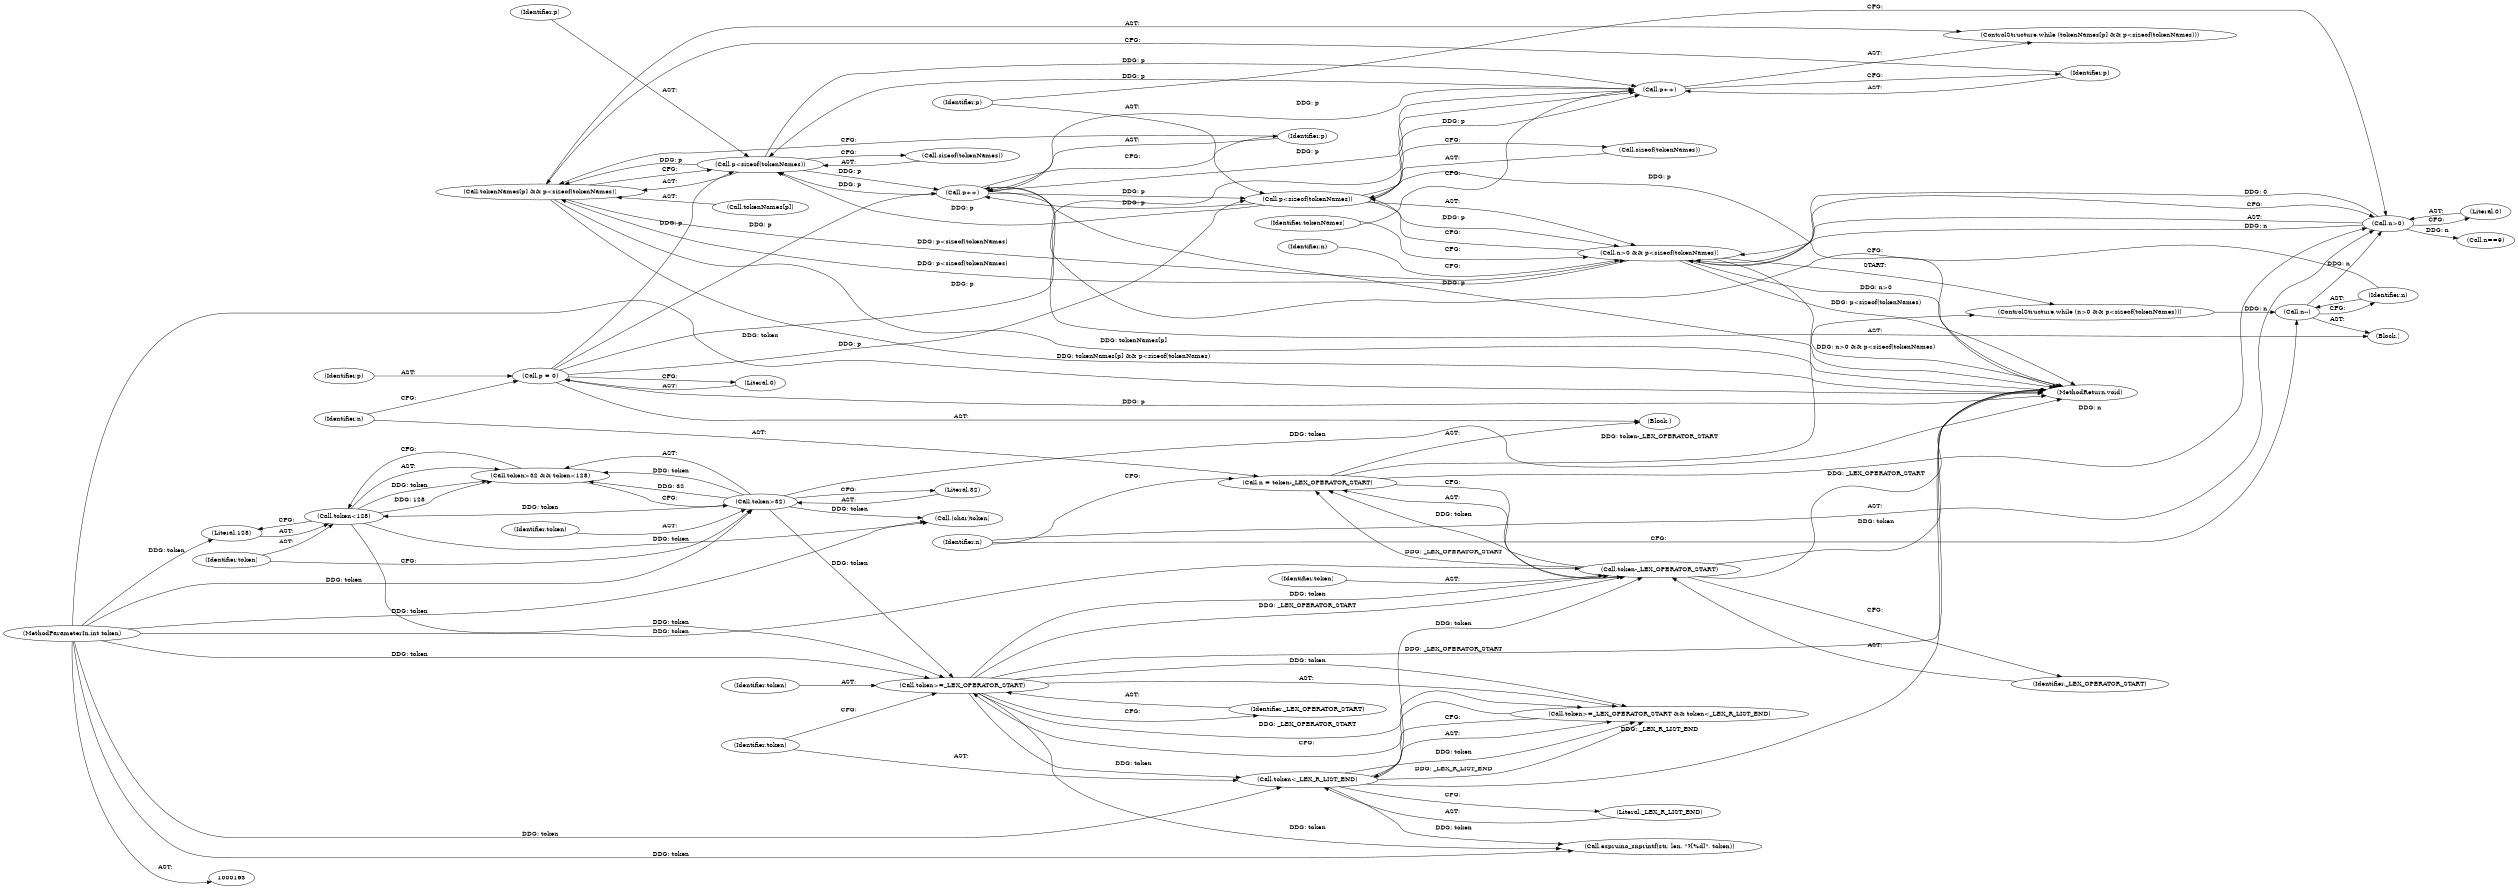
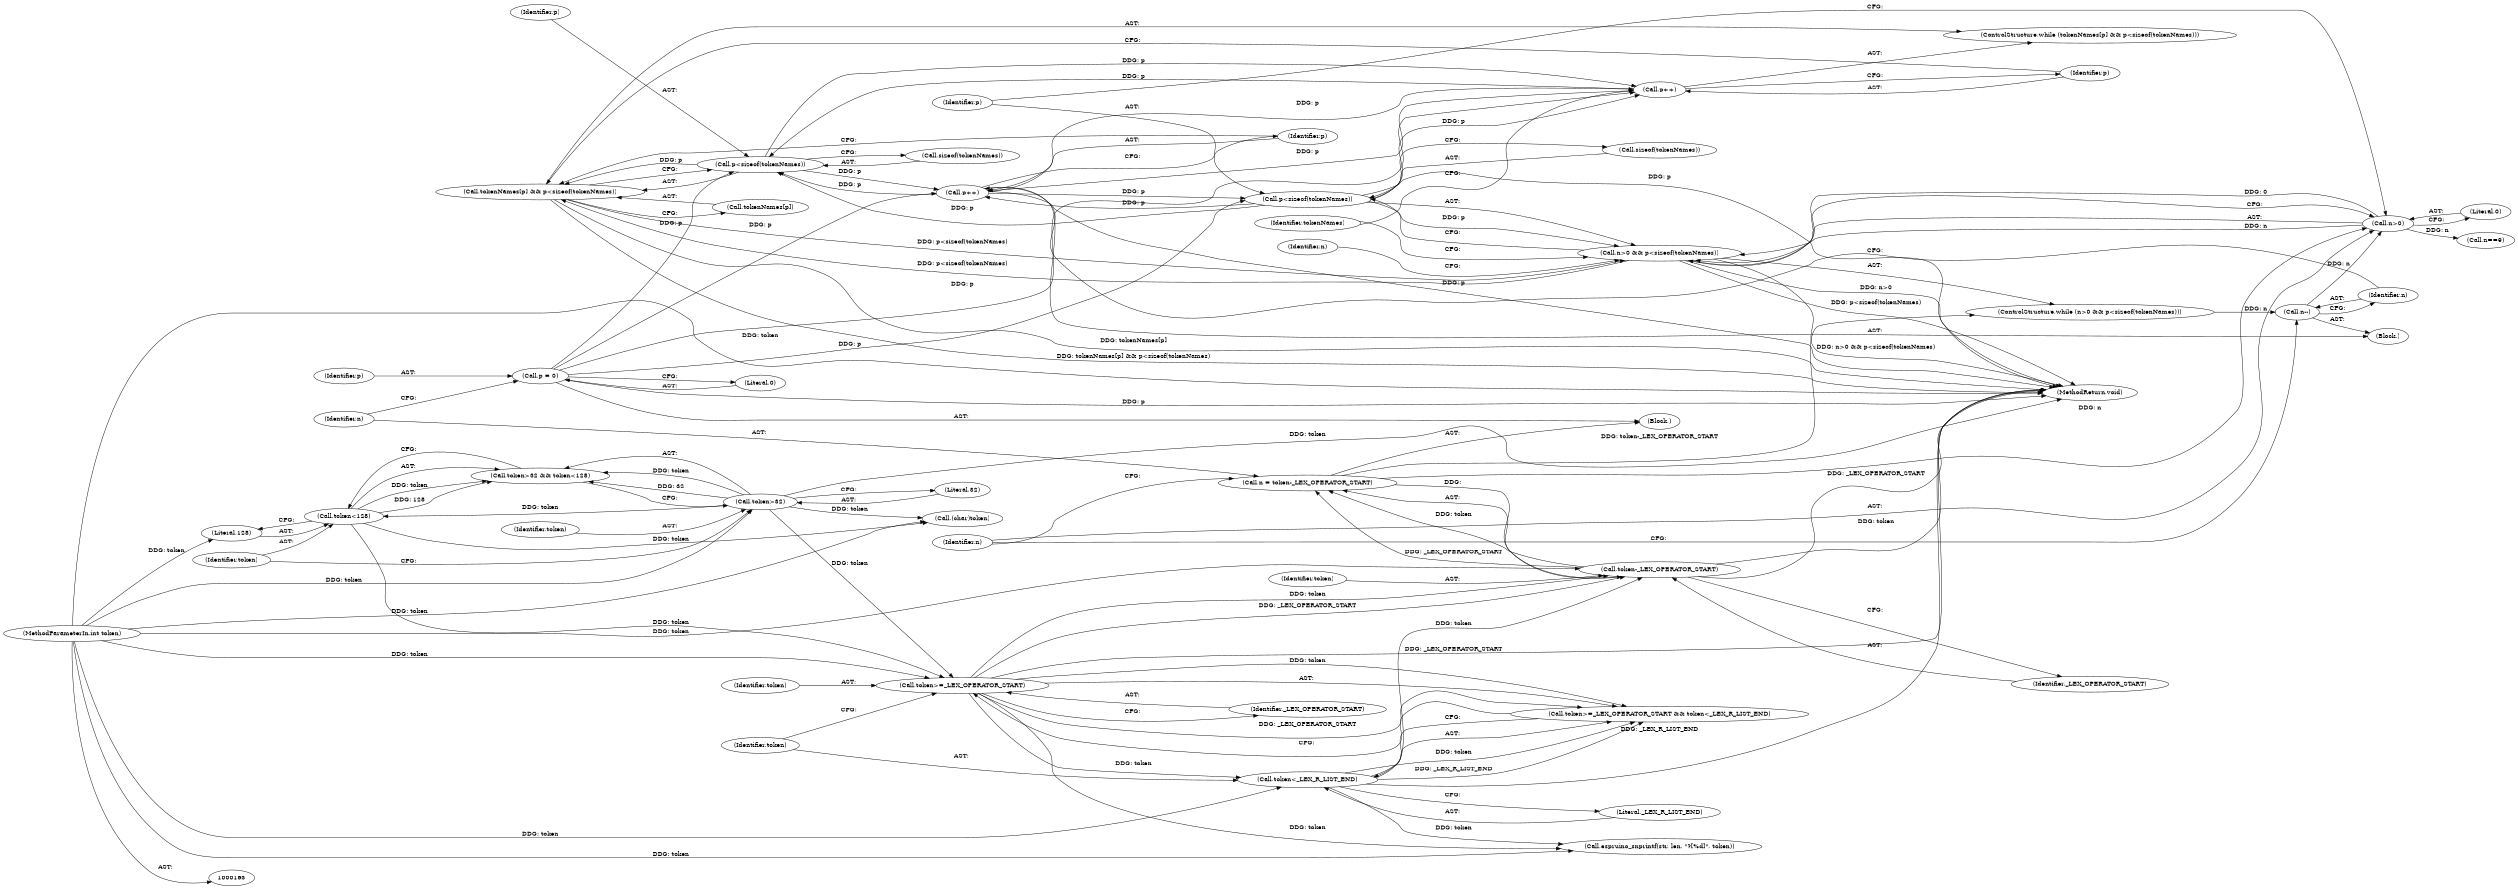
edge "(Call,tokenNames[p] && p<sizeof(tokenNames))" -> "(Call,tokenNames[p])": added, label "CFG:"
edge "(Call,n>0 && p<sizeof(tokenNames))" -> "(ControlStructure,while (n>0 && p<sizeof(tokenNames)))": label "START: " -> "AST: "
edge "(Call,n = token-_LEX_OPERATOR_START)" -> "(Call,token-_LEX_OPERATOR_START)": label "CFG: " -> "DDG: "
